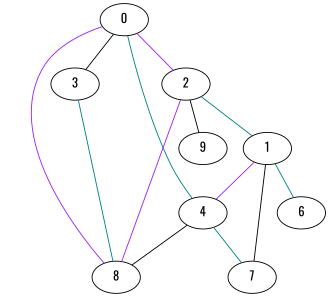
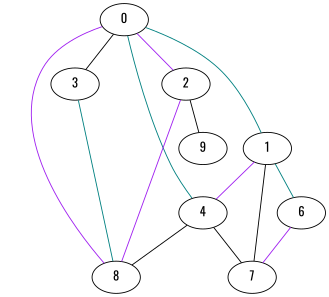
edge "2" -- "1": now "0" -- "1"
edge "4" -- "7": color teal -> black
edge "6" -- "7": added
